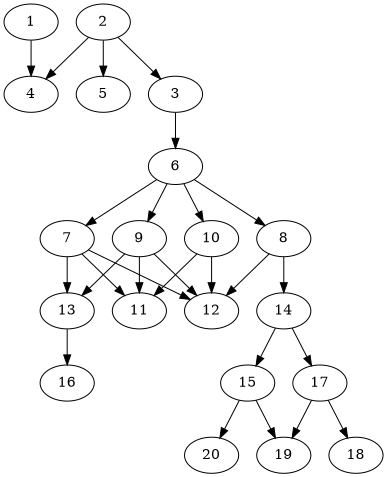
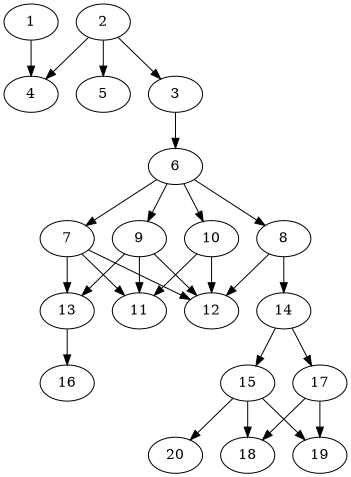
edge "15" -> "18": added
